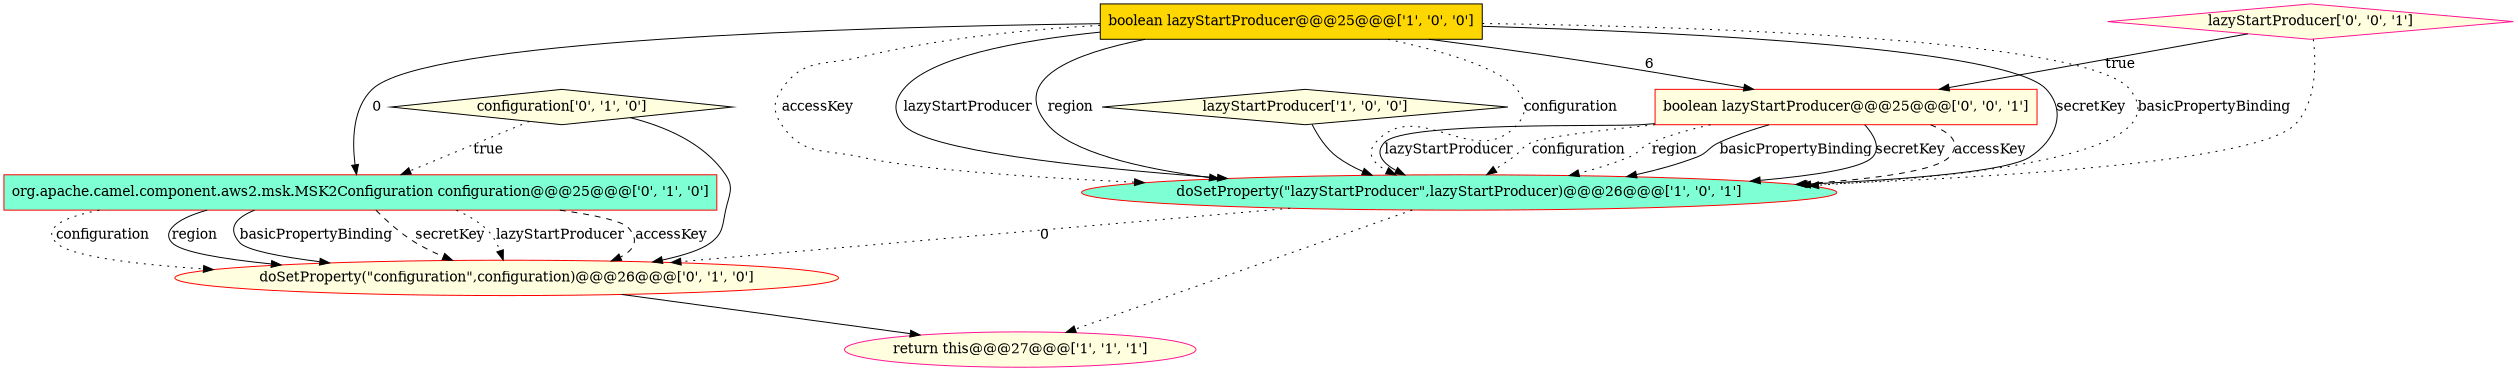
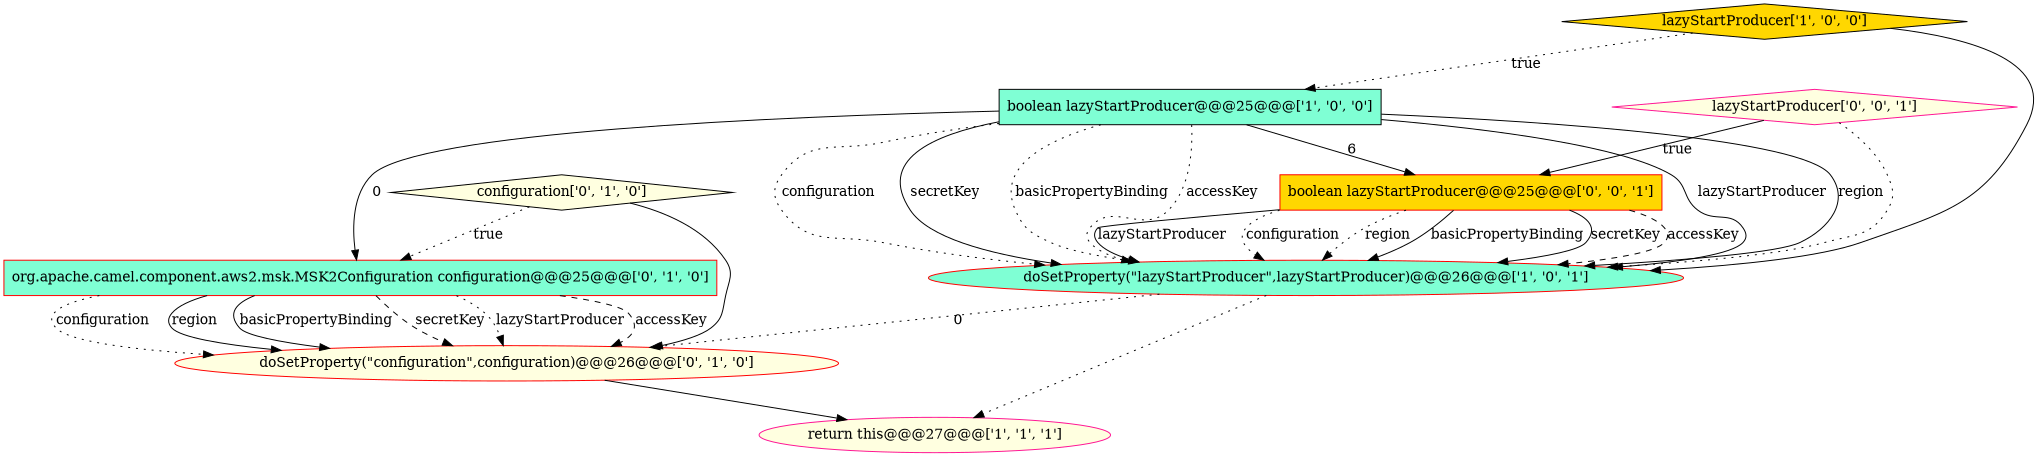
node "boolean lazyStartProducer@@@25@@@['1', '0', '0']": fillcolor gold -> aquamarine
edge "lazyStartProducer['1', '0', '0']" -> "boolean lazyStartProducer@@@25@@@['1', '0', '0']": added, label "true"
node "lazyStartProducer['1', '0', '0']": fillcolor lightyellow -> gold
node "boolean lazyStartProducer@@@25@@@['0', '0', '1']": fillcolor lightyellow -> gold
